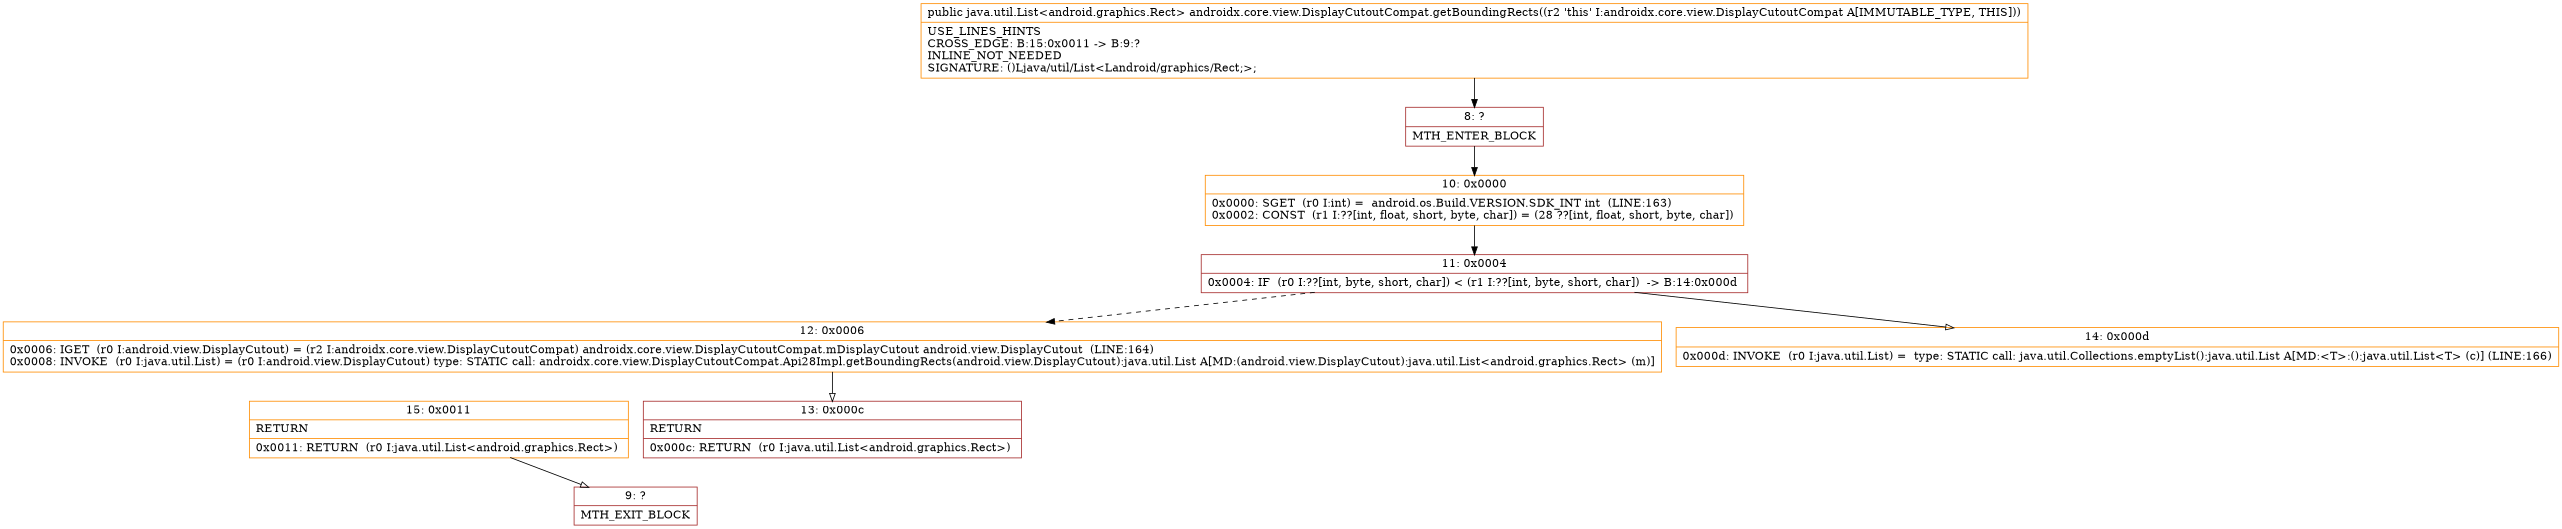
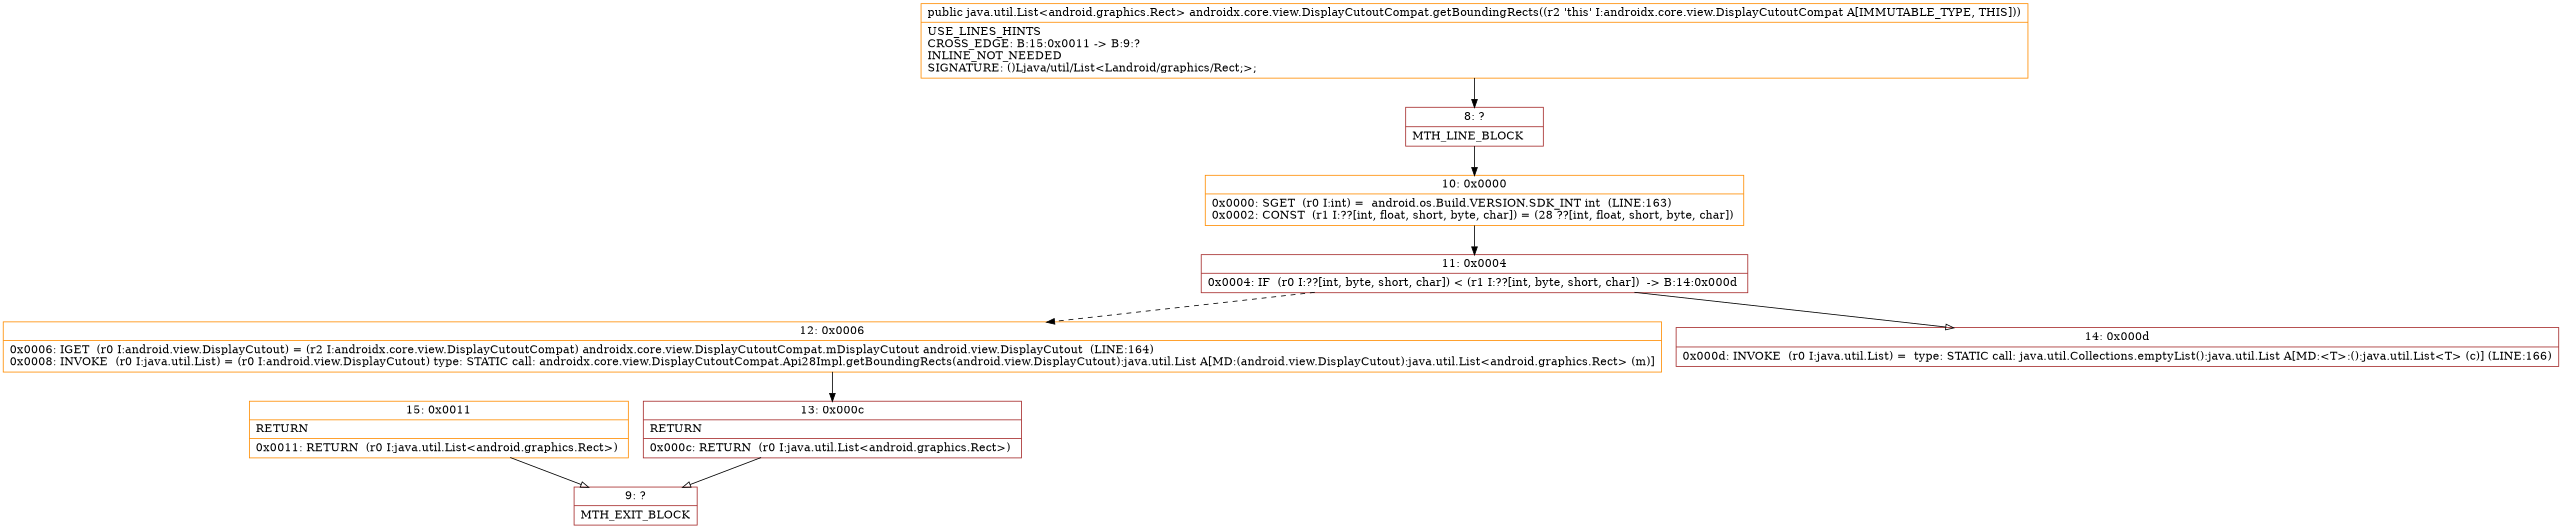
node "8: ?": text "MTH_ENTER_BLOCK" -> "MTH_LINE_BLOCK"
node "14: 0x000d": color darkorange -> brown
edge "12: 0x0006" -> "13: 0x000c": arrowhead onormal -> normal
edge "13: 0x000c" -> "9: ?": added
